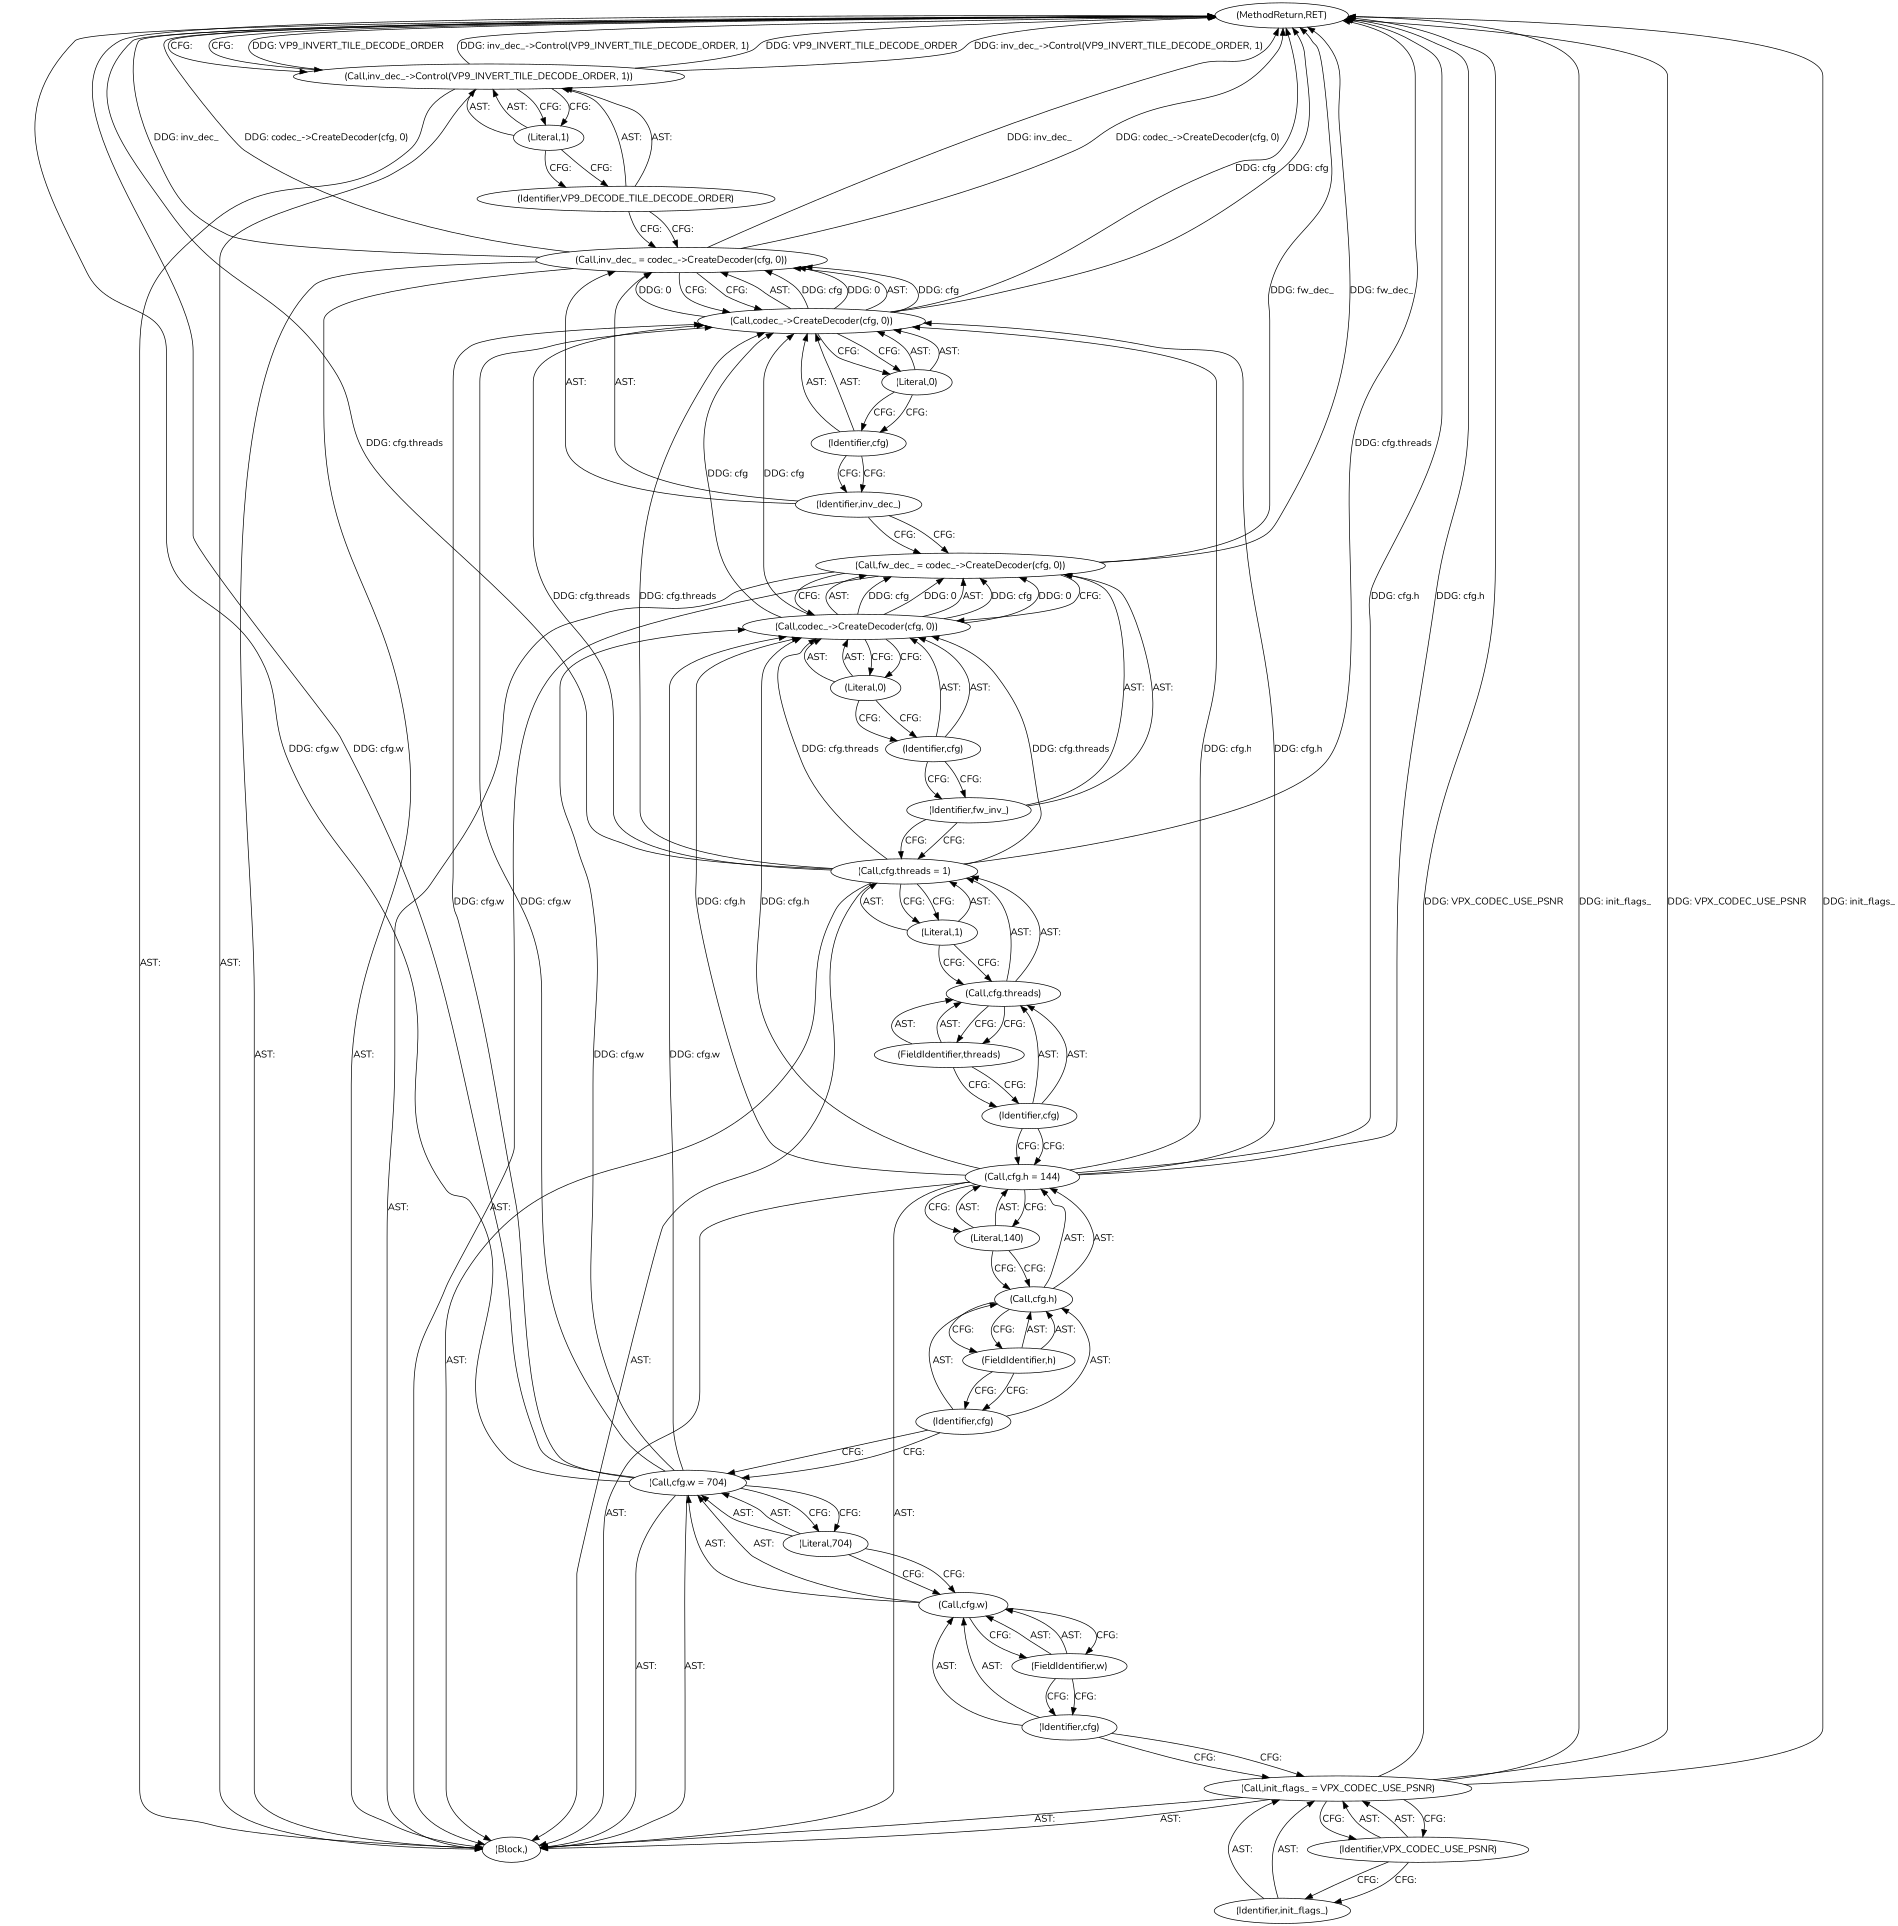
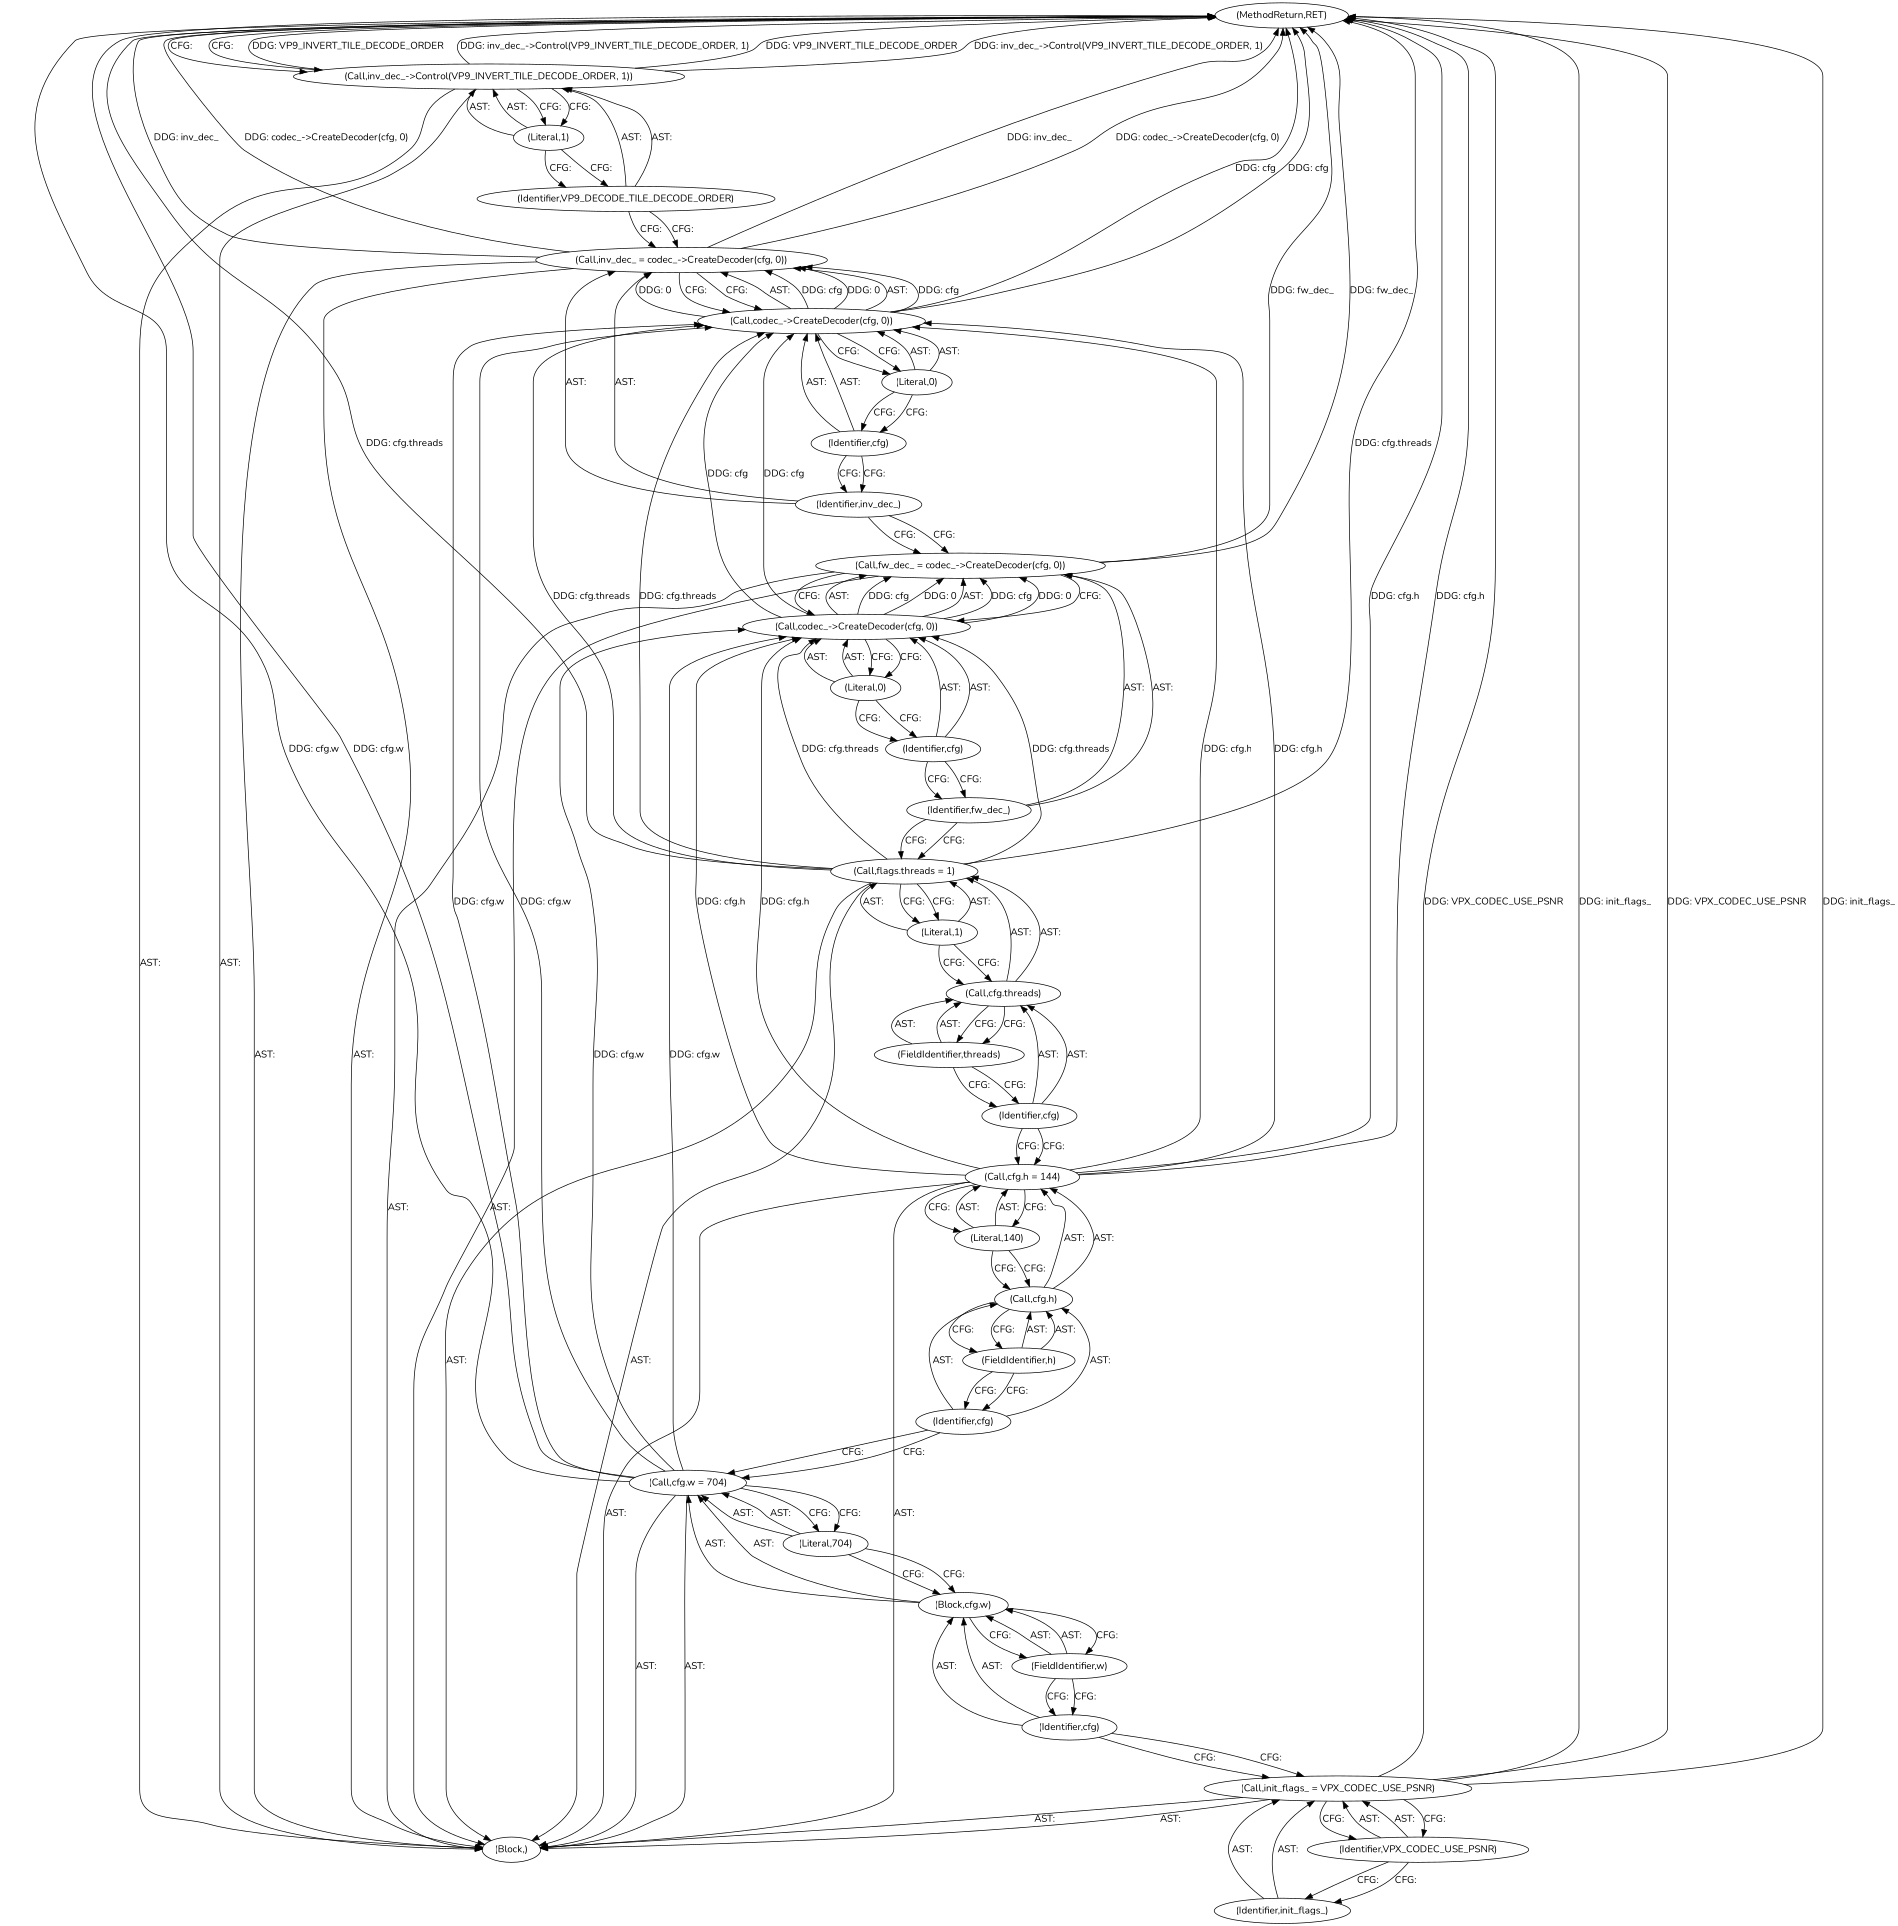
node "(Identifier,fw_inv_)": label "(Identifier,fw_inv_)" -> "(Identifier,fw_dec_)"
node "(Call,cfg.threads = 1)": label "(Call,cfg.threads = 1)" -> "(Call,flags.threads = 1)"
node "(Call,cfg.w)": label "(Call,cfg.w)" -> "(Block,cfg.w)"
